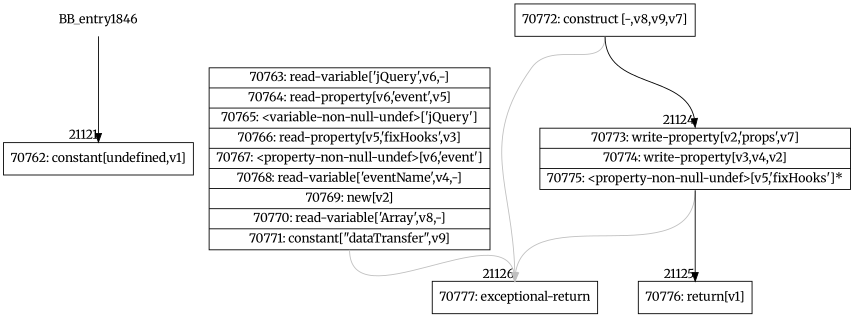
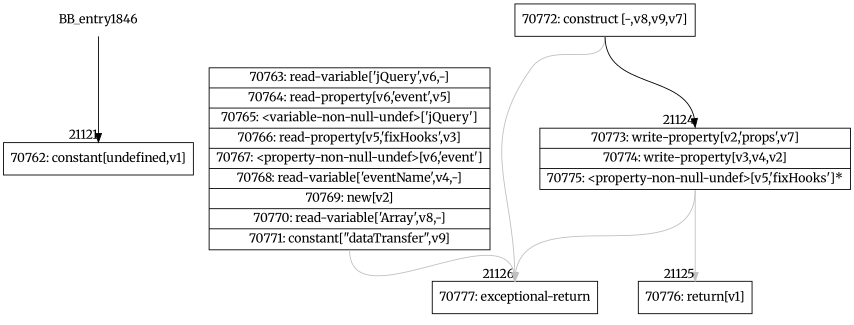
edge "70773: write-property[v2,'props',v7]" -> "70776: return[v1]": color black -> gray
